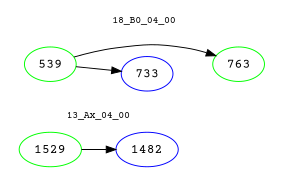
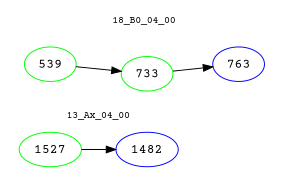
edge "539" -> "763": now "733" -> "763"
node "763": color green -> blue
node "733": color blue -> green
node "1529": label "1529" -> "1527"
